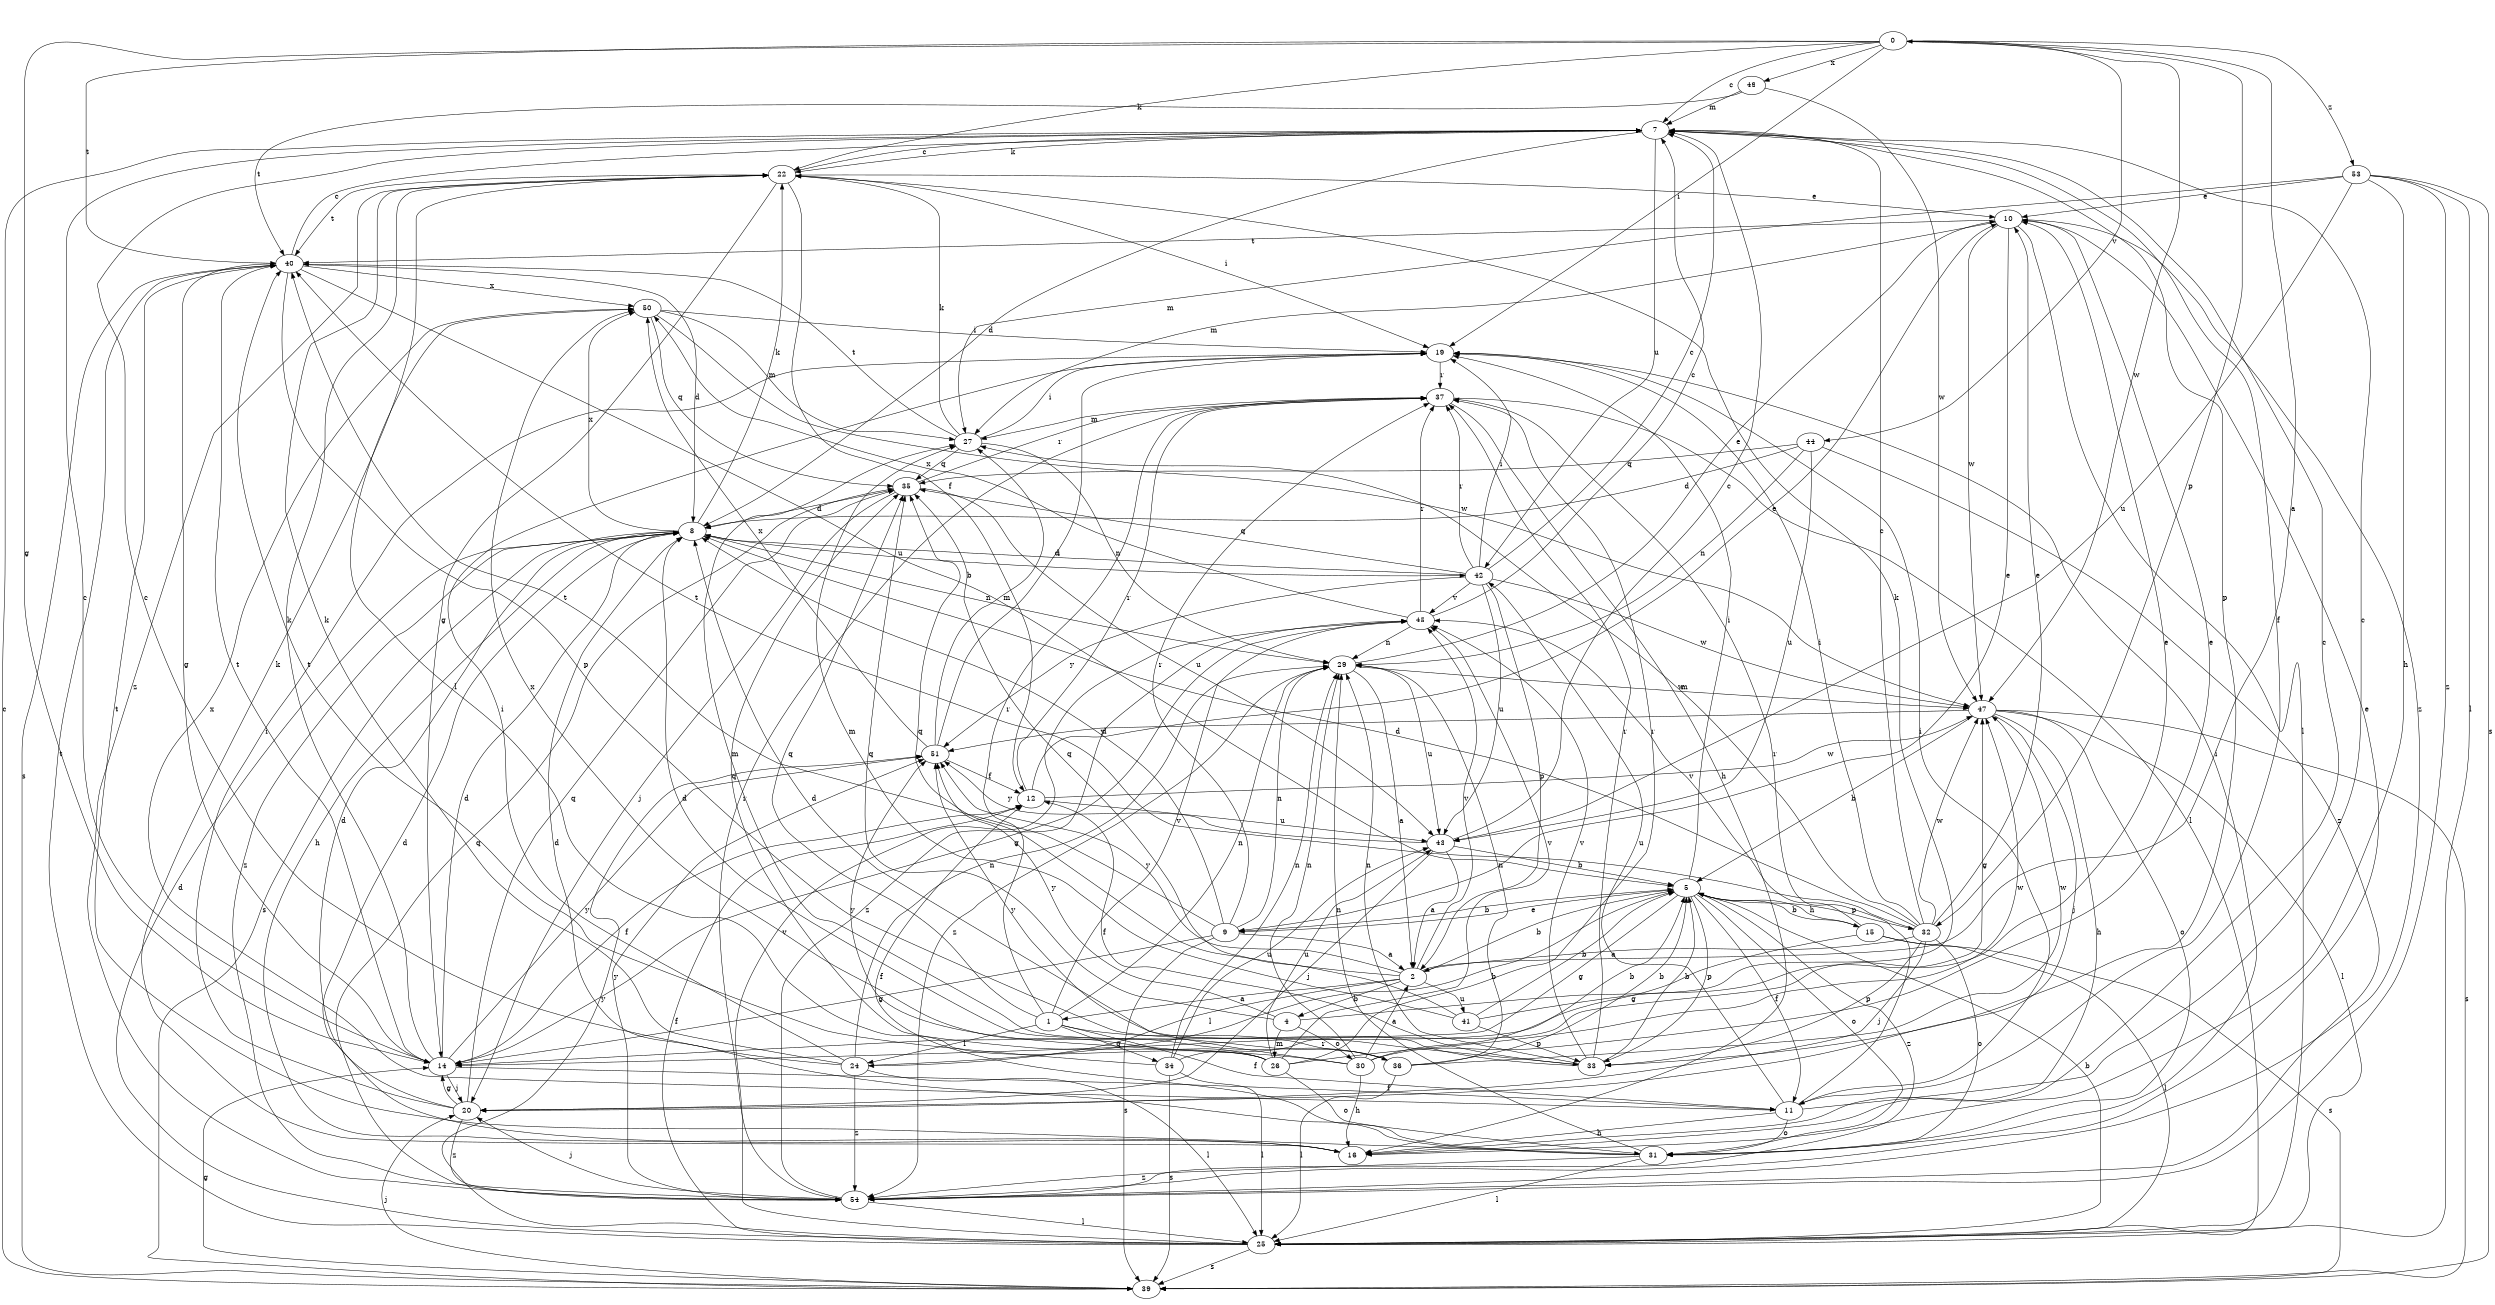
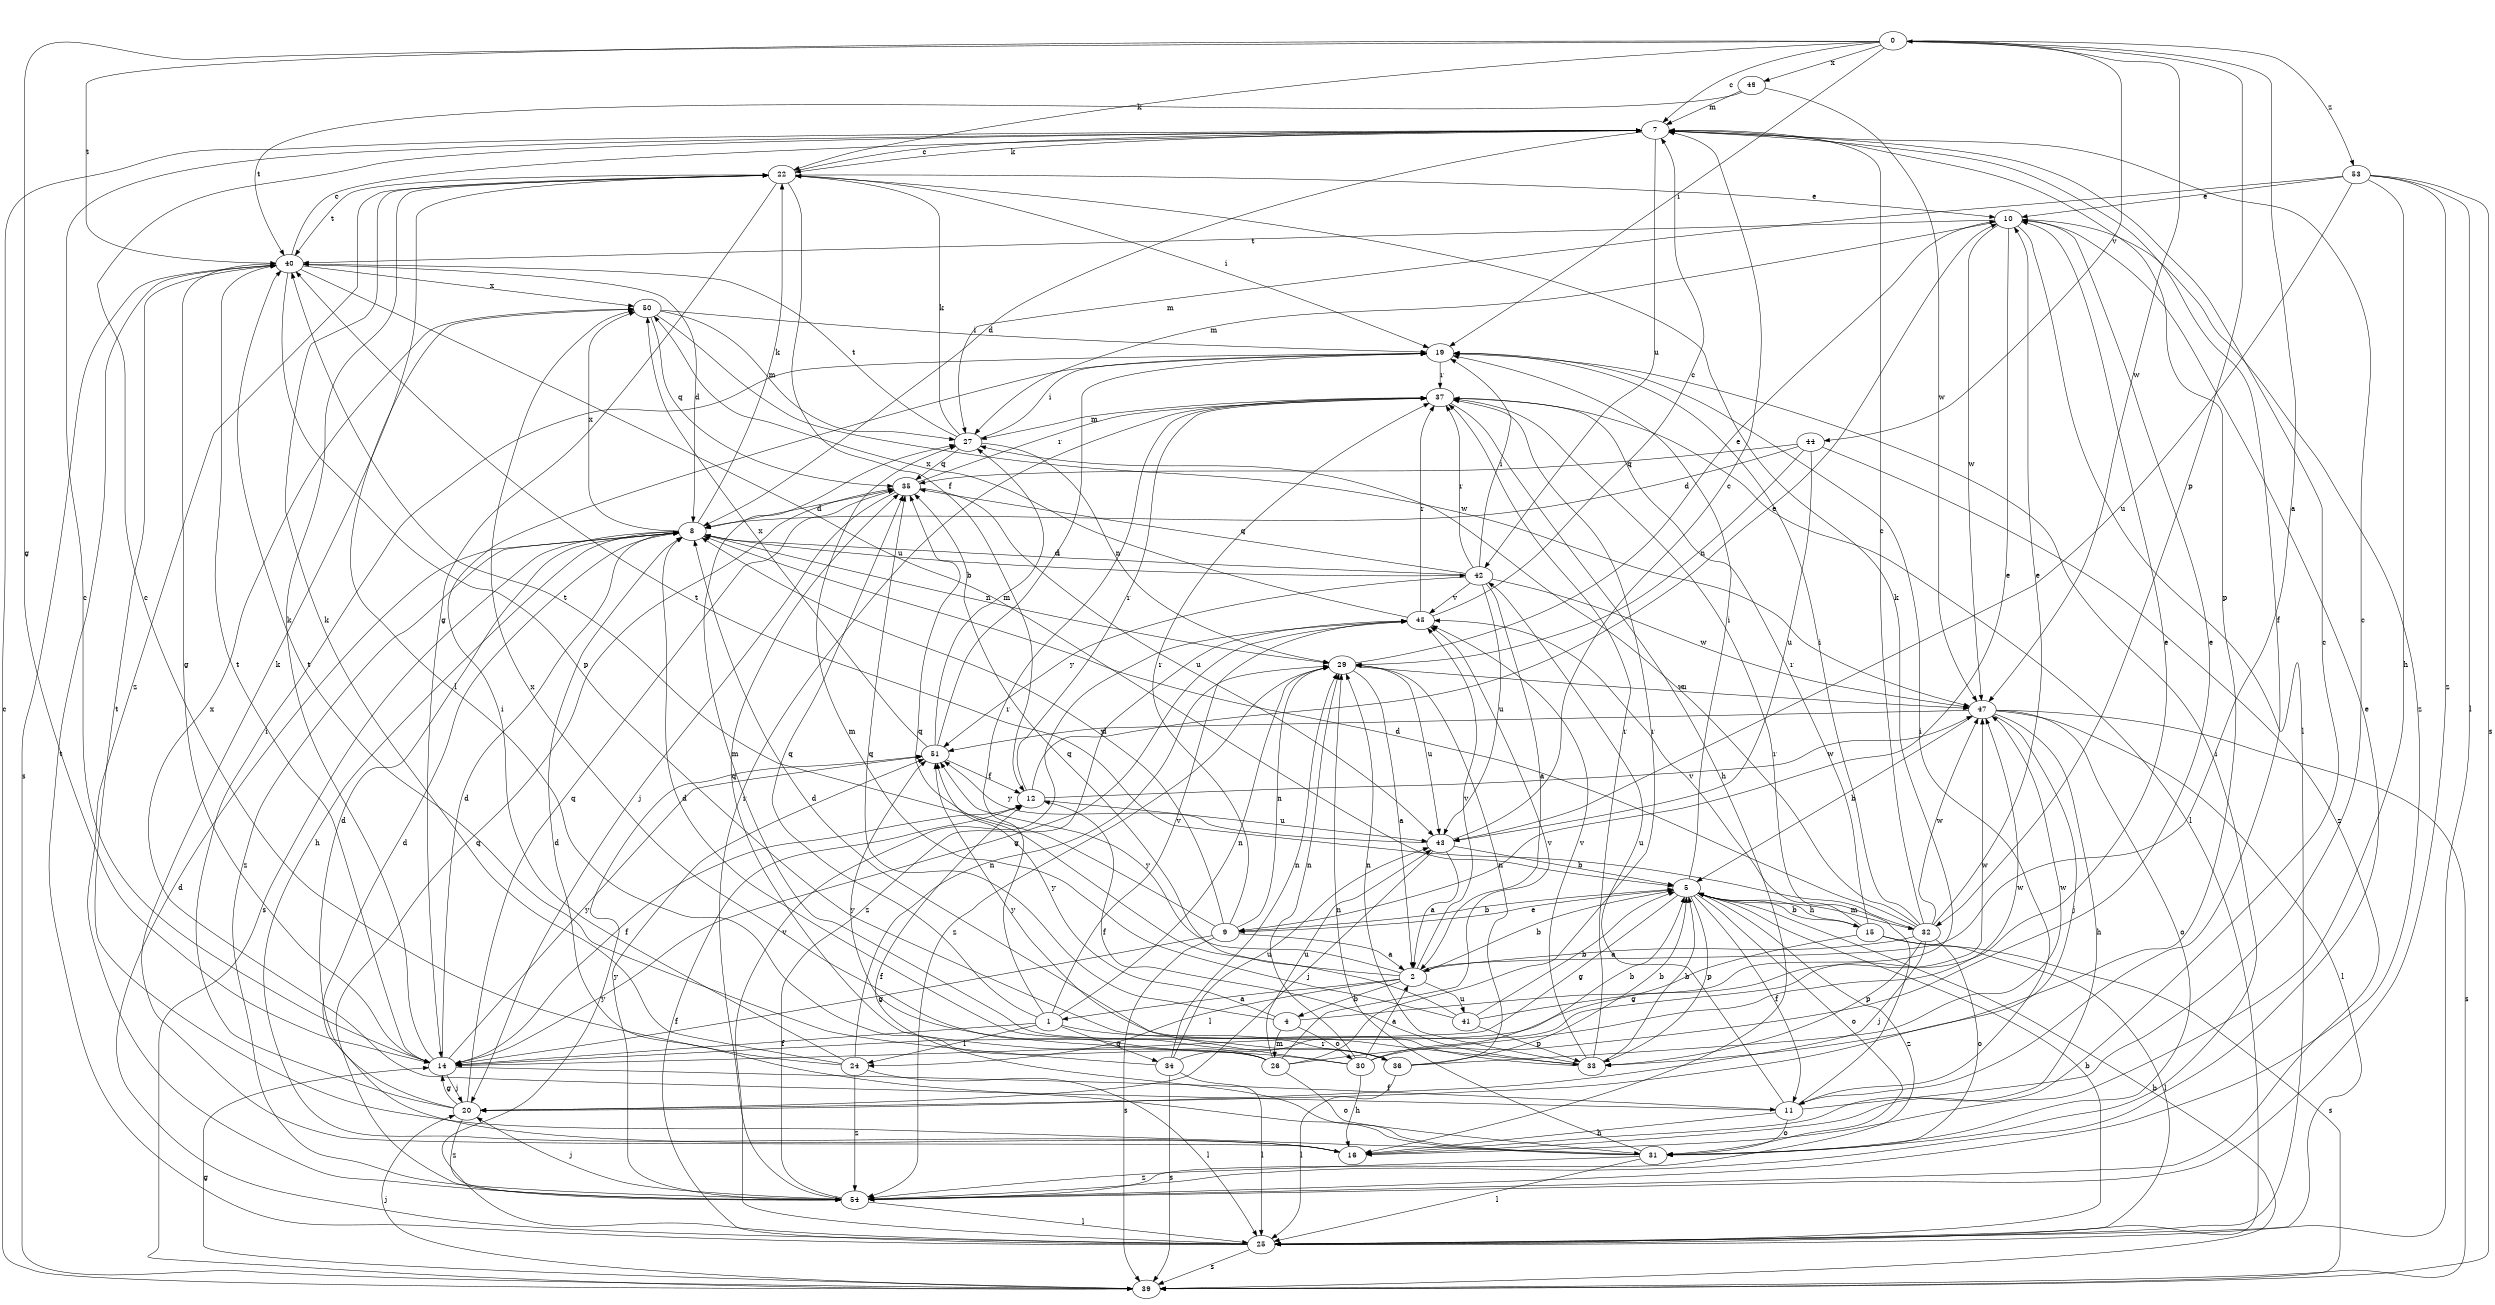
edge "42" -> "7": removed, label "c"
edge "15" -> "37": added, label "r"
edge "45" -> "29": removed, label "n"
edge "32" -> "27": label "m" -> "u"
edge "42" -> "2": label "p" -> "a"
edge "41" -> "47": label "g" -> "w"
edge "5" -> "32": label "p" -> "m"
edge "24" -> "5": now "39" -> "5"
edge "1" -> "11": now "1" -> "14"
